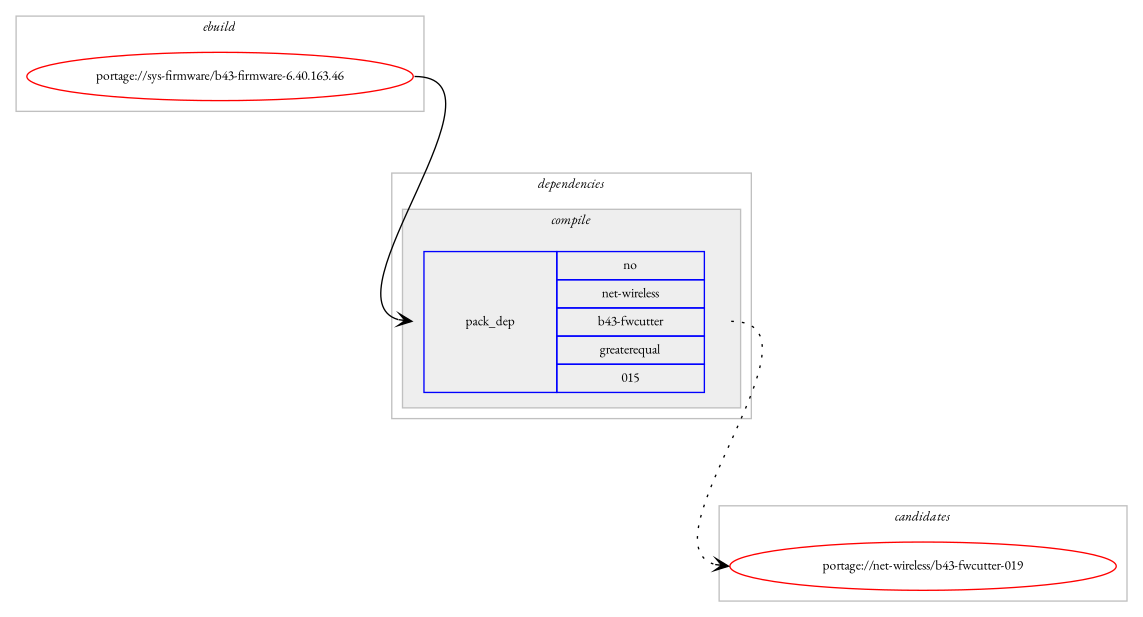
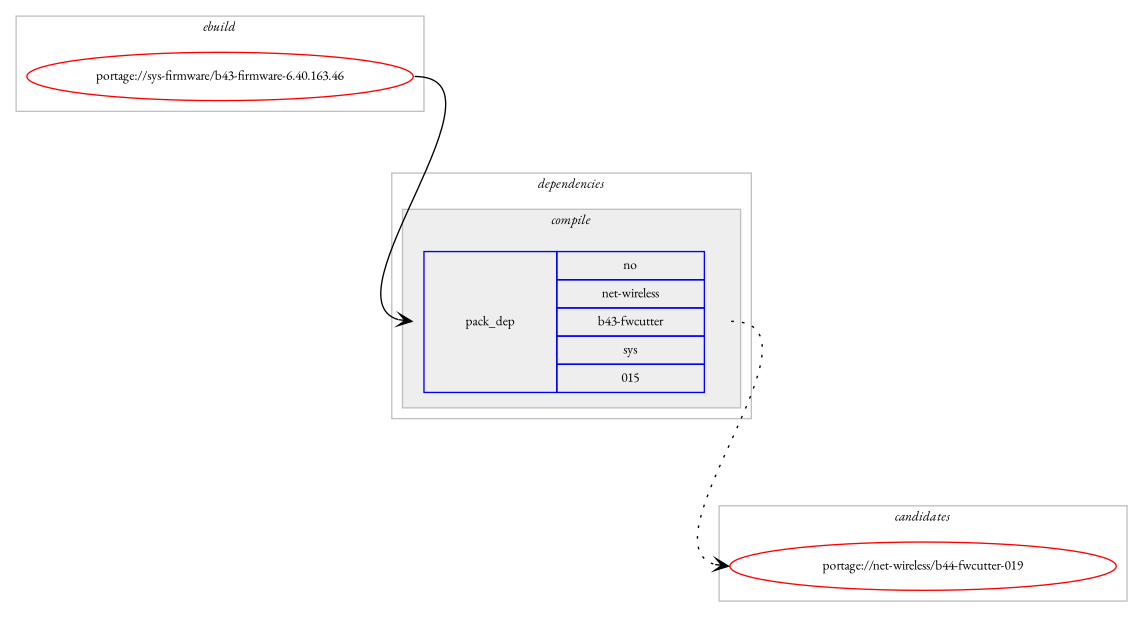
node "pack_dep": text "greaterequal" -> "sys"
node "portage://net-wireless/b43-fwcutter-019": label "portage://net-wireless/b43-fwcutter-019" -> "portage://net-wireless/b44-fwcutter-019"
